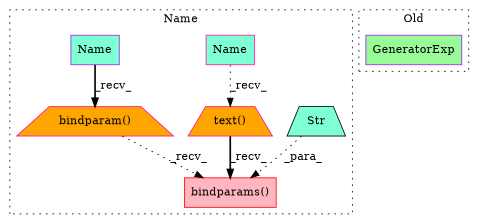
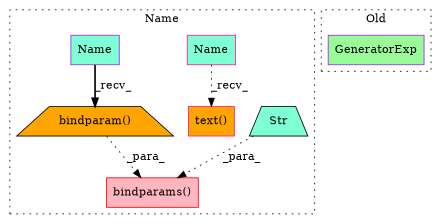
node "bindparam()": color deeppink -> black
node "text()": shape trapezium -> box
edge "text()" -> "bindparams()": removed, label "_recv_"
edge "bindparam()" -> "bindparams()": label "_recv_" -> "_para_"
